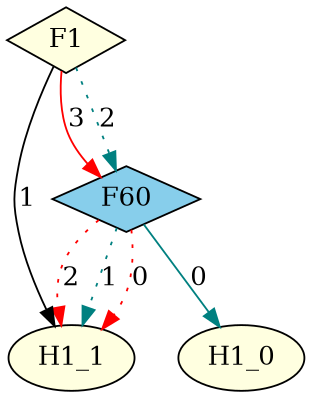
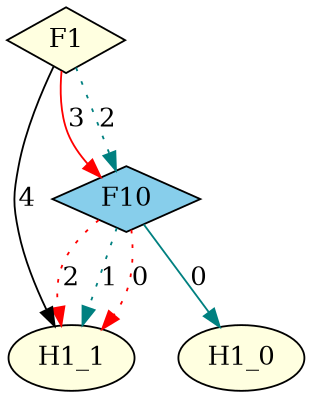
edge "F1" -> "H1_1": label "1" -> "4"
node "F60": label "F60" -> "F10"
